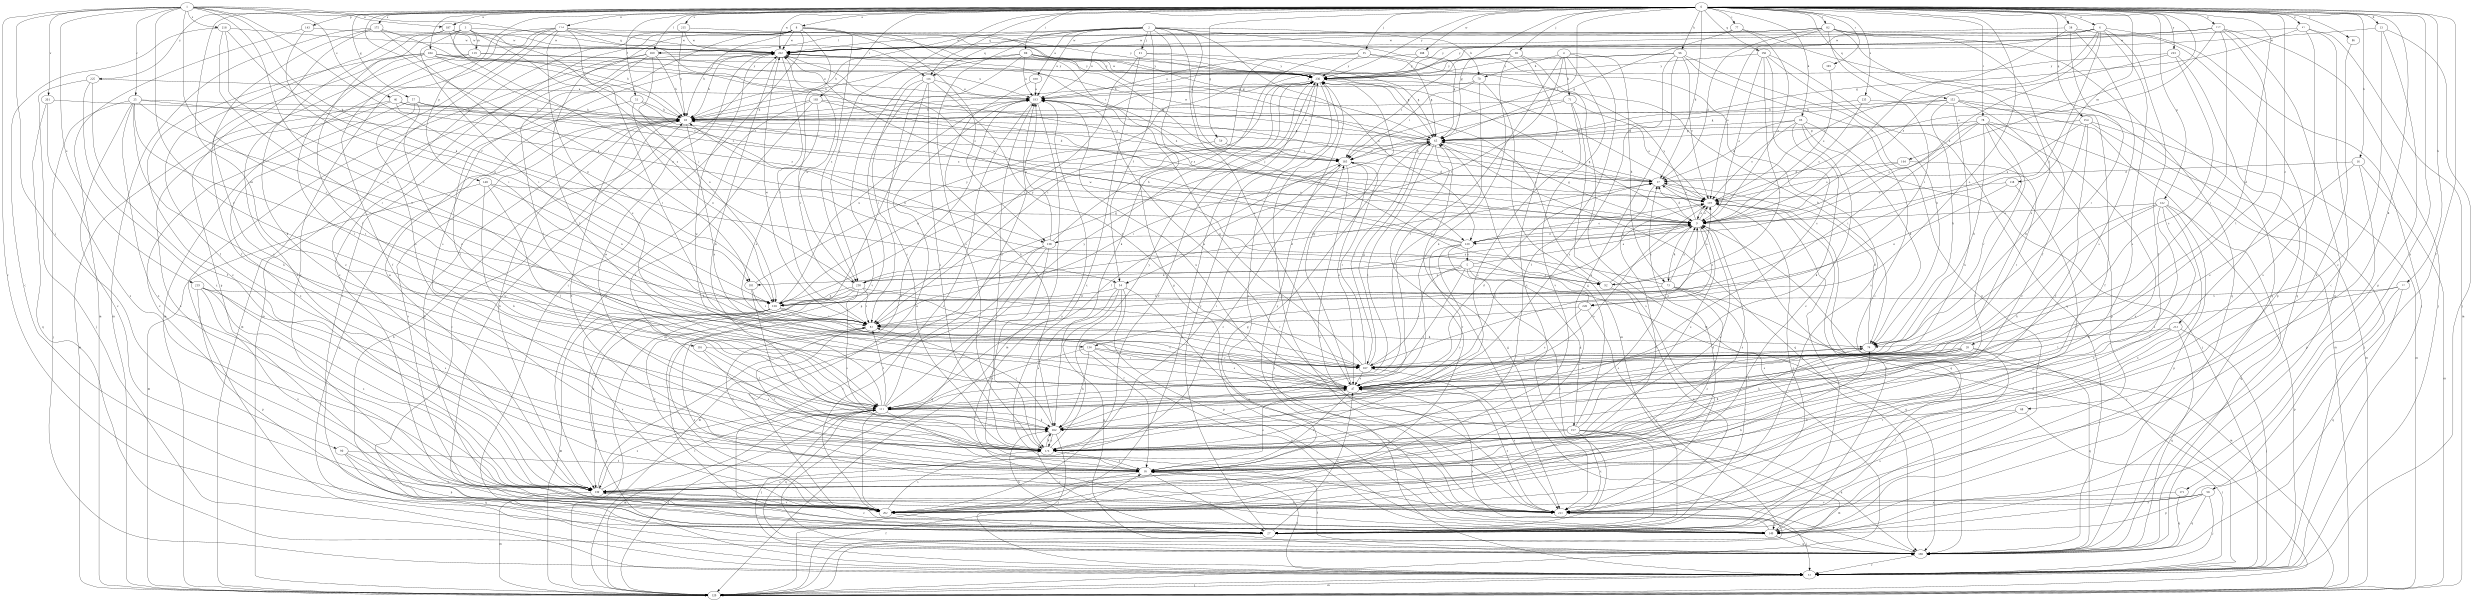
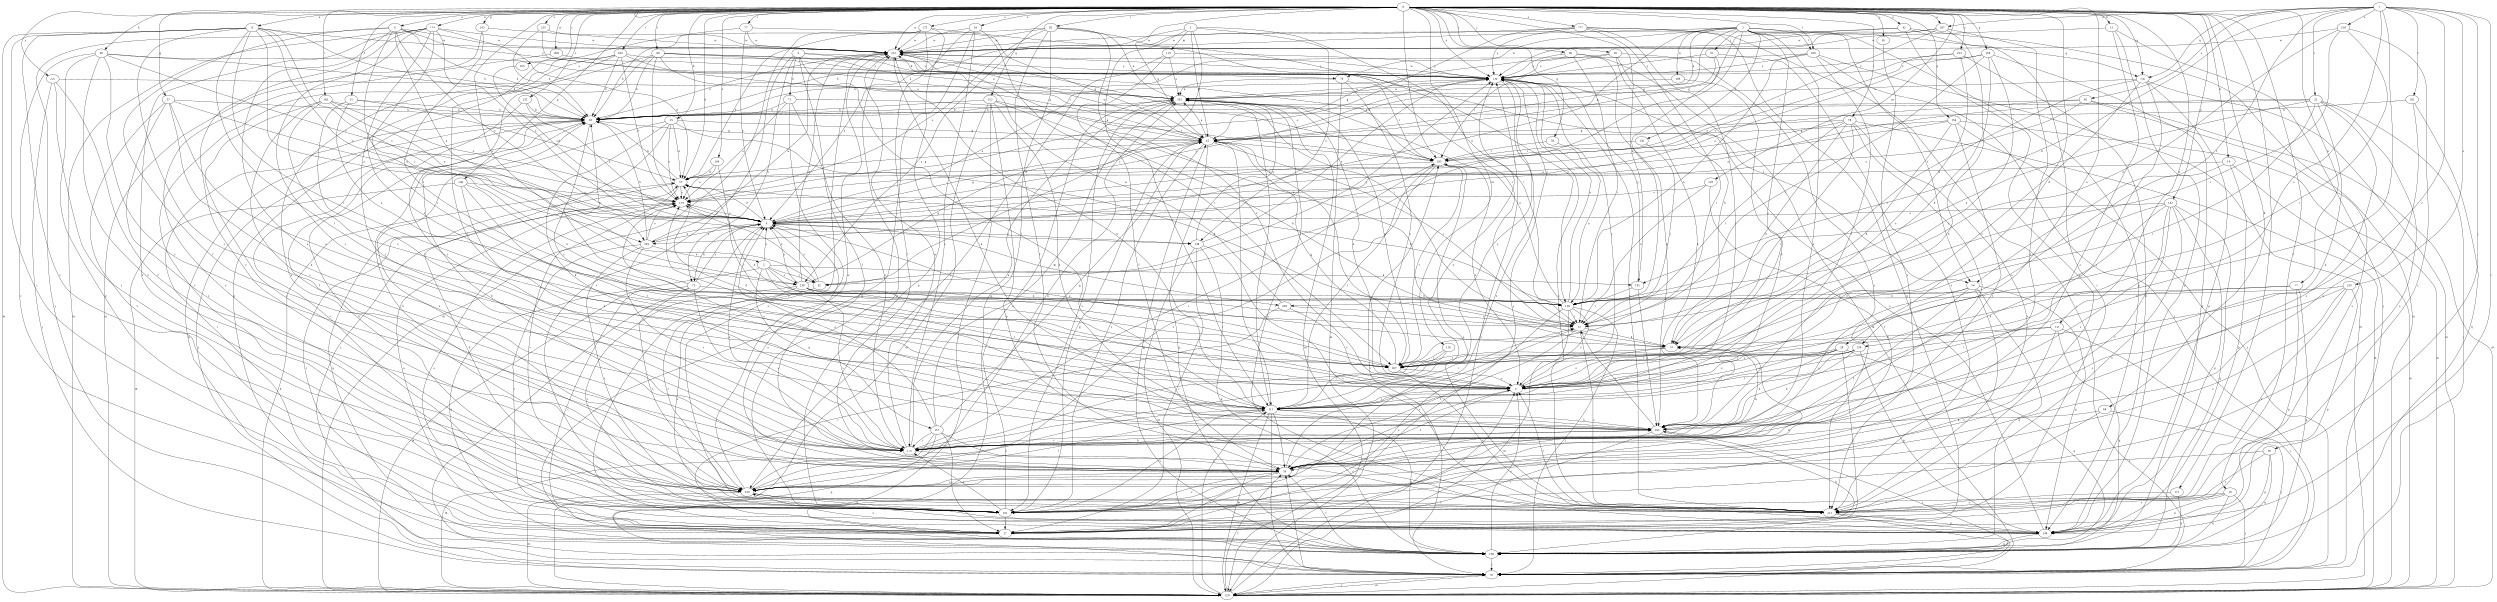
edge "208" -> "193": removed, label "u"
node "136": added
edge "57" -> "102": added, label "k"
